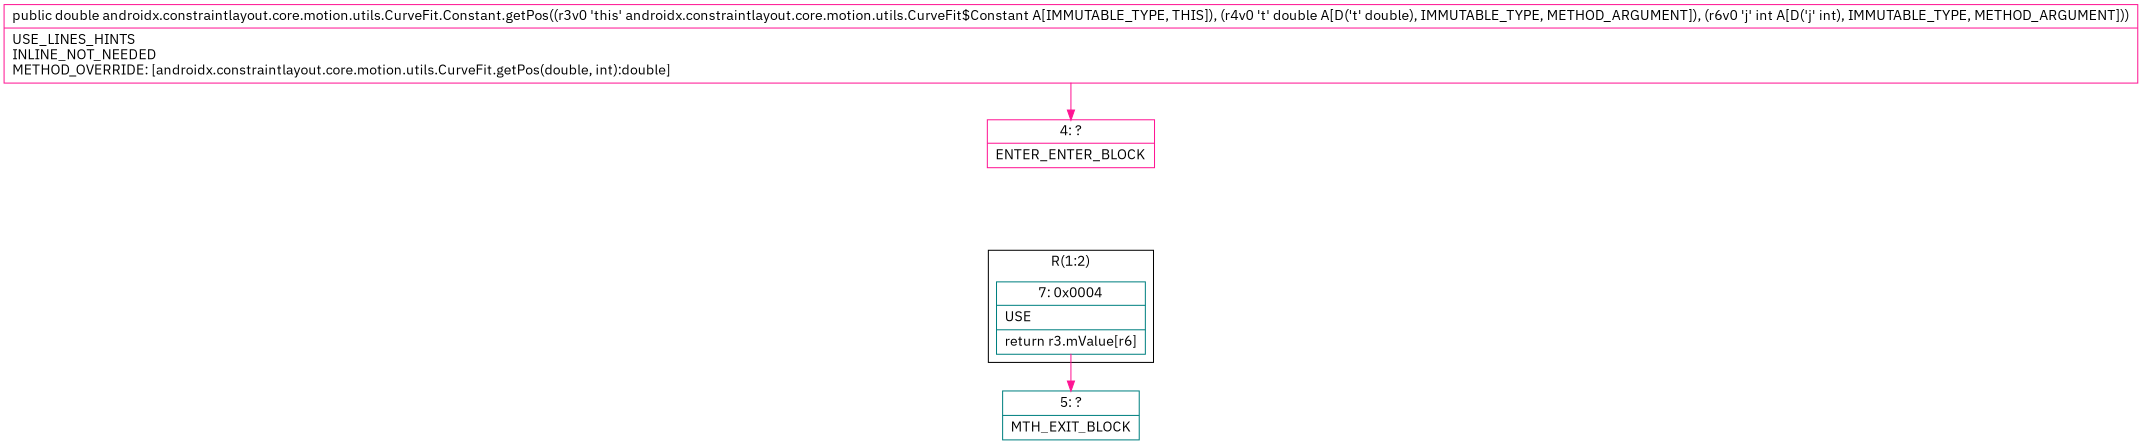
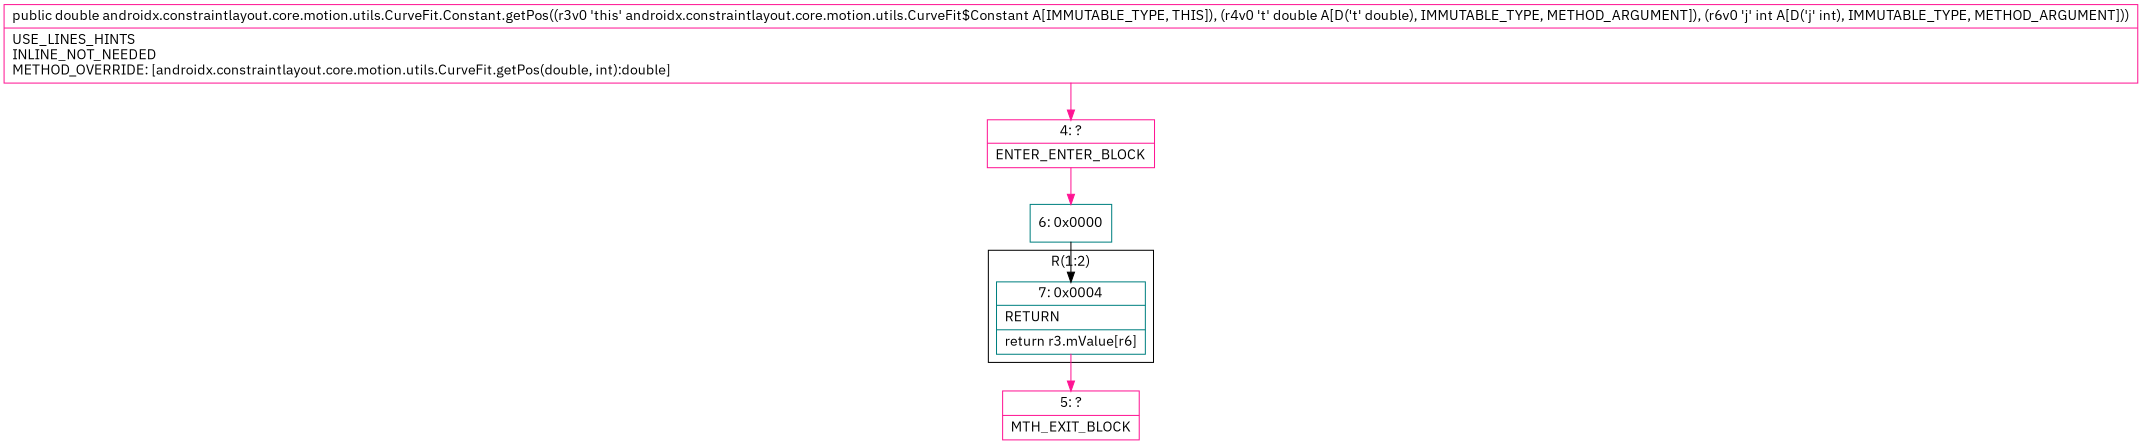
node "6: 0x0000": added
node "7: 0x0004": text "USE" -> "RETURN"
node "5: ?": color teal -> deeppink
